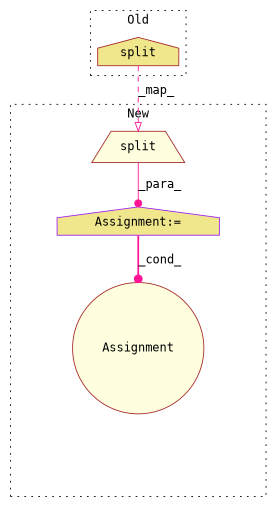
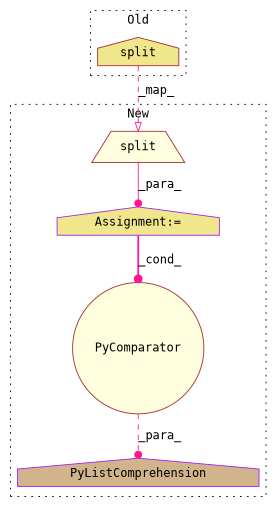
node "Assignment": label "Assignment" -> "PyComparator"
node "PyListComprehension": added
